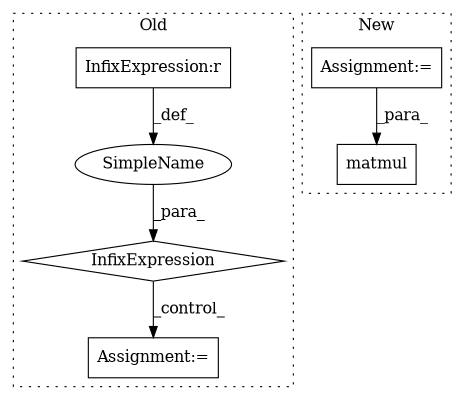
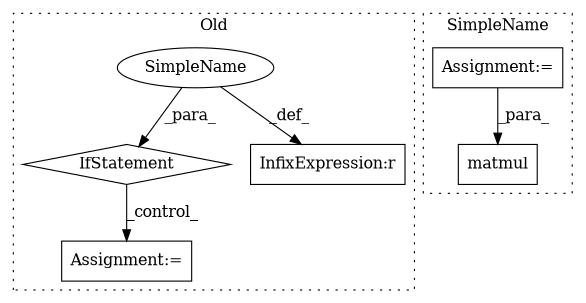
cluster "New": label "New" -> "SimpleName"
edge "InfixExpression:r" -> "SimpleName": reversed
node "InfixExpression": label "InfixExpression" -> "IfStatement"
